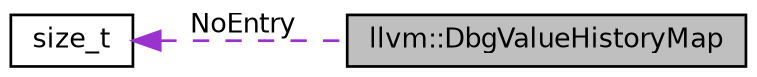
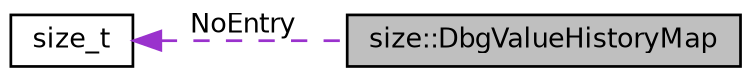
node "llvm::DbgValueHistoryMap": label "llvm::DbgValueHistoryMap" -> "size::DbgValueHistoryMap"
